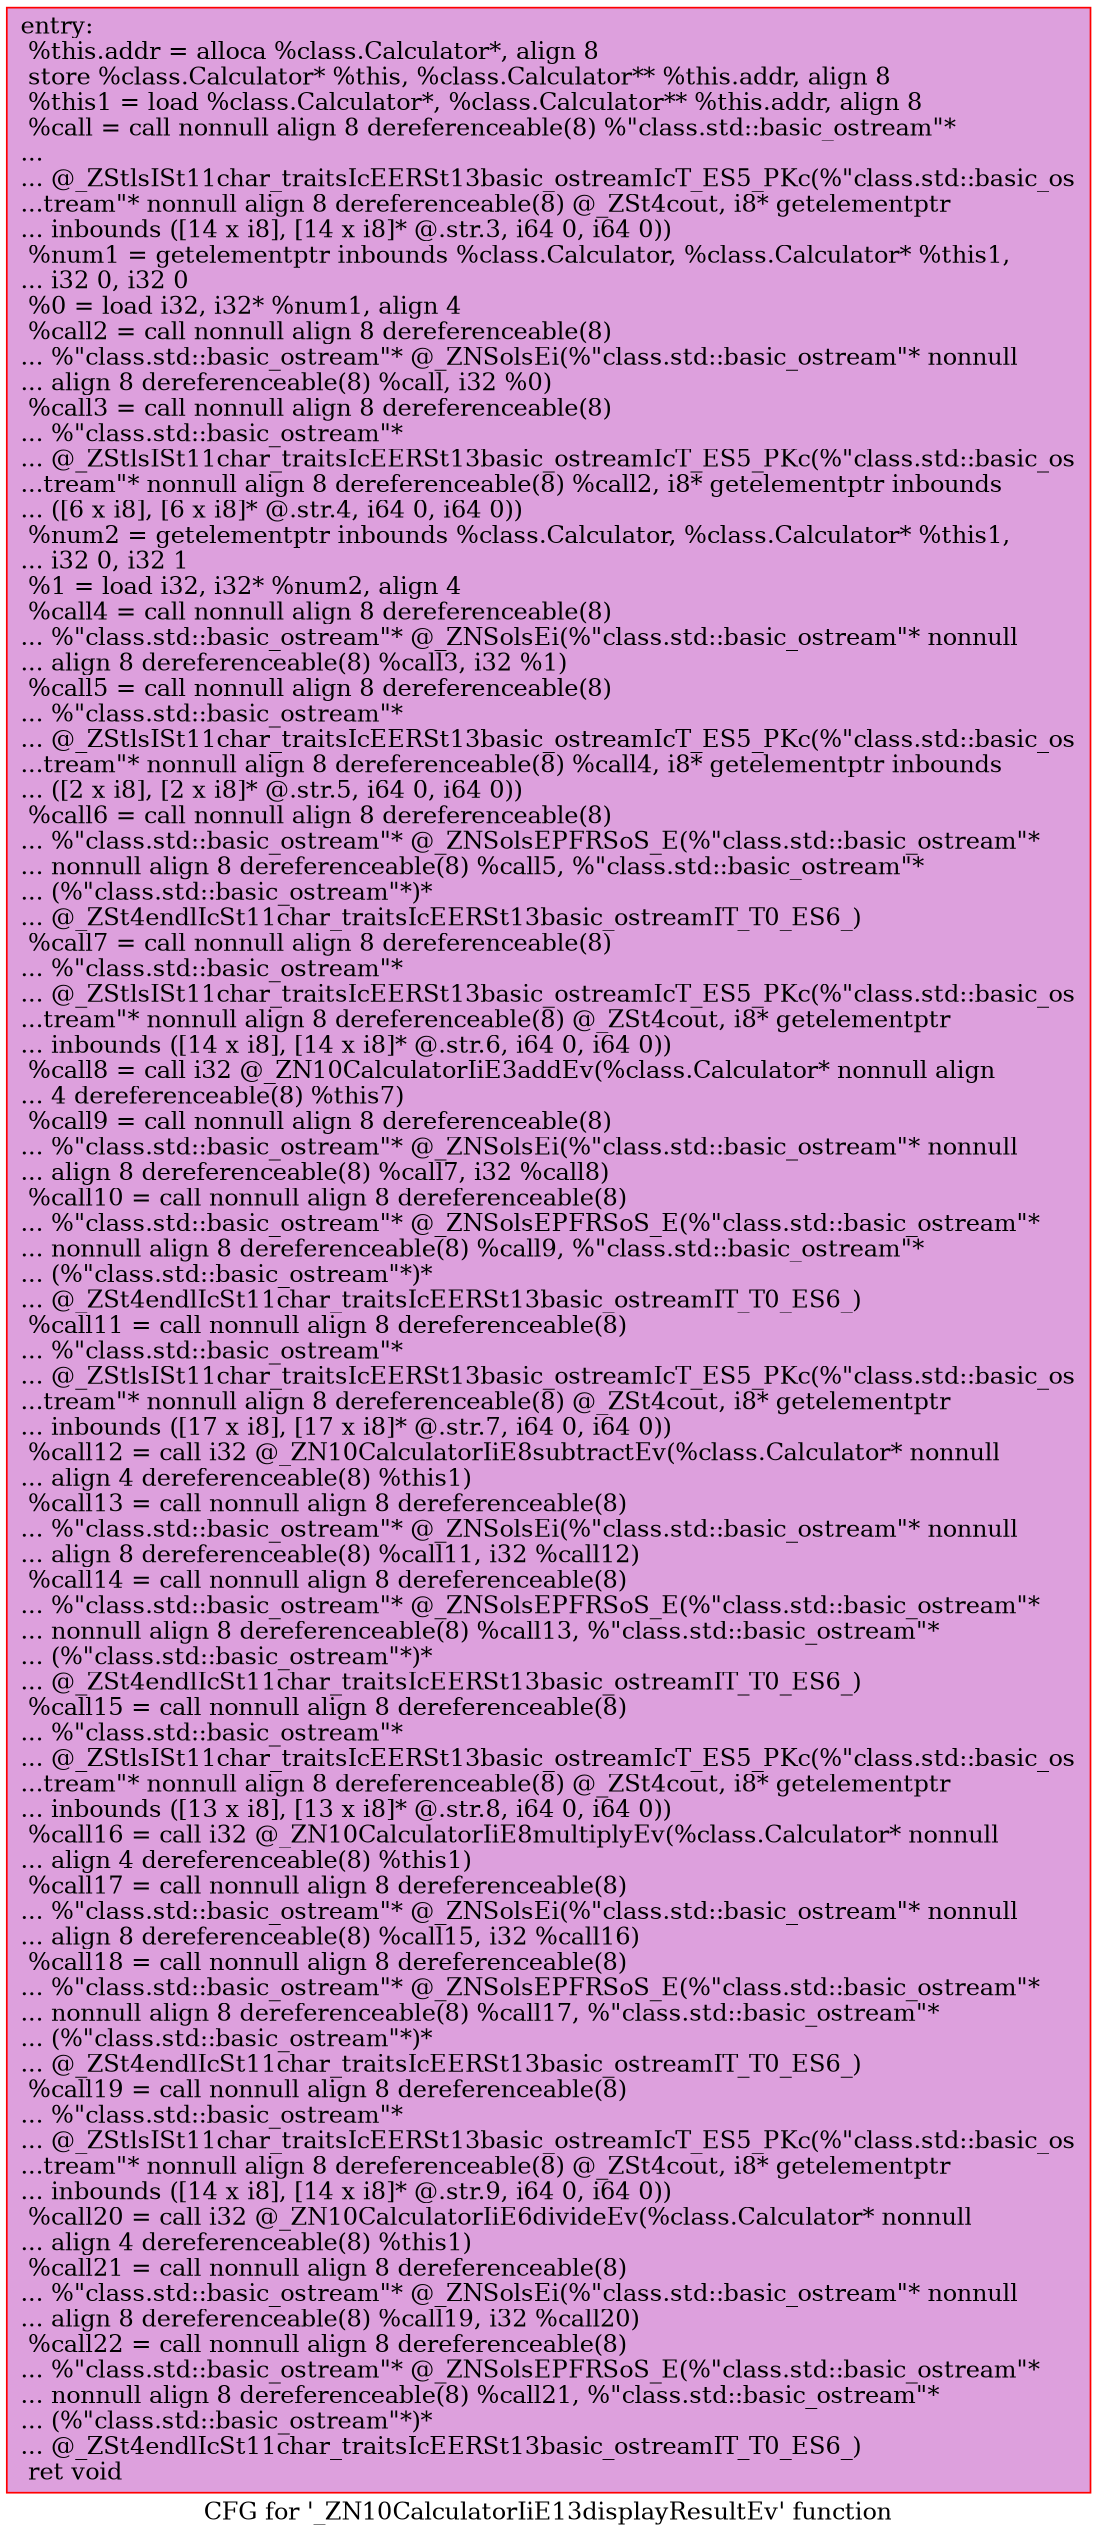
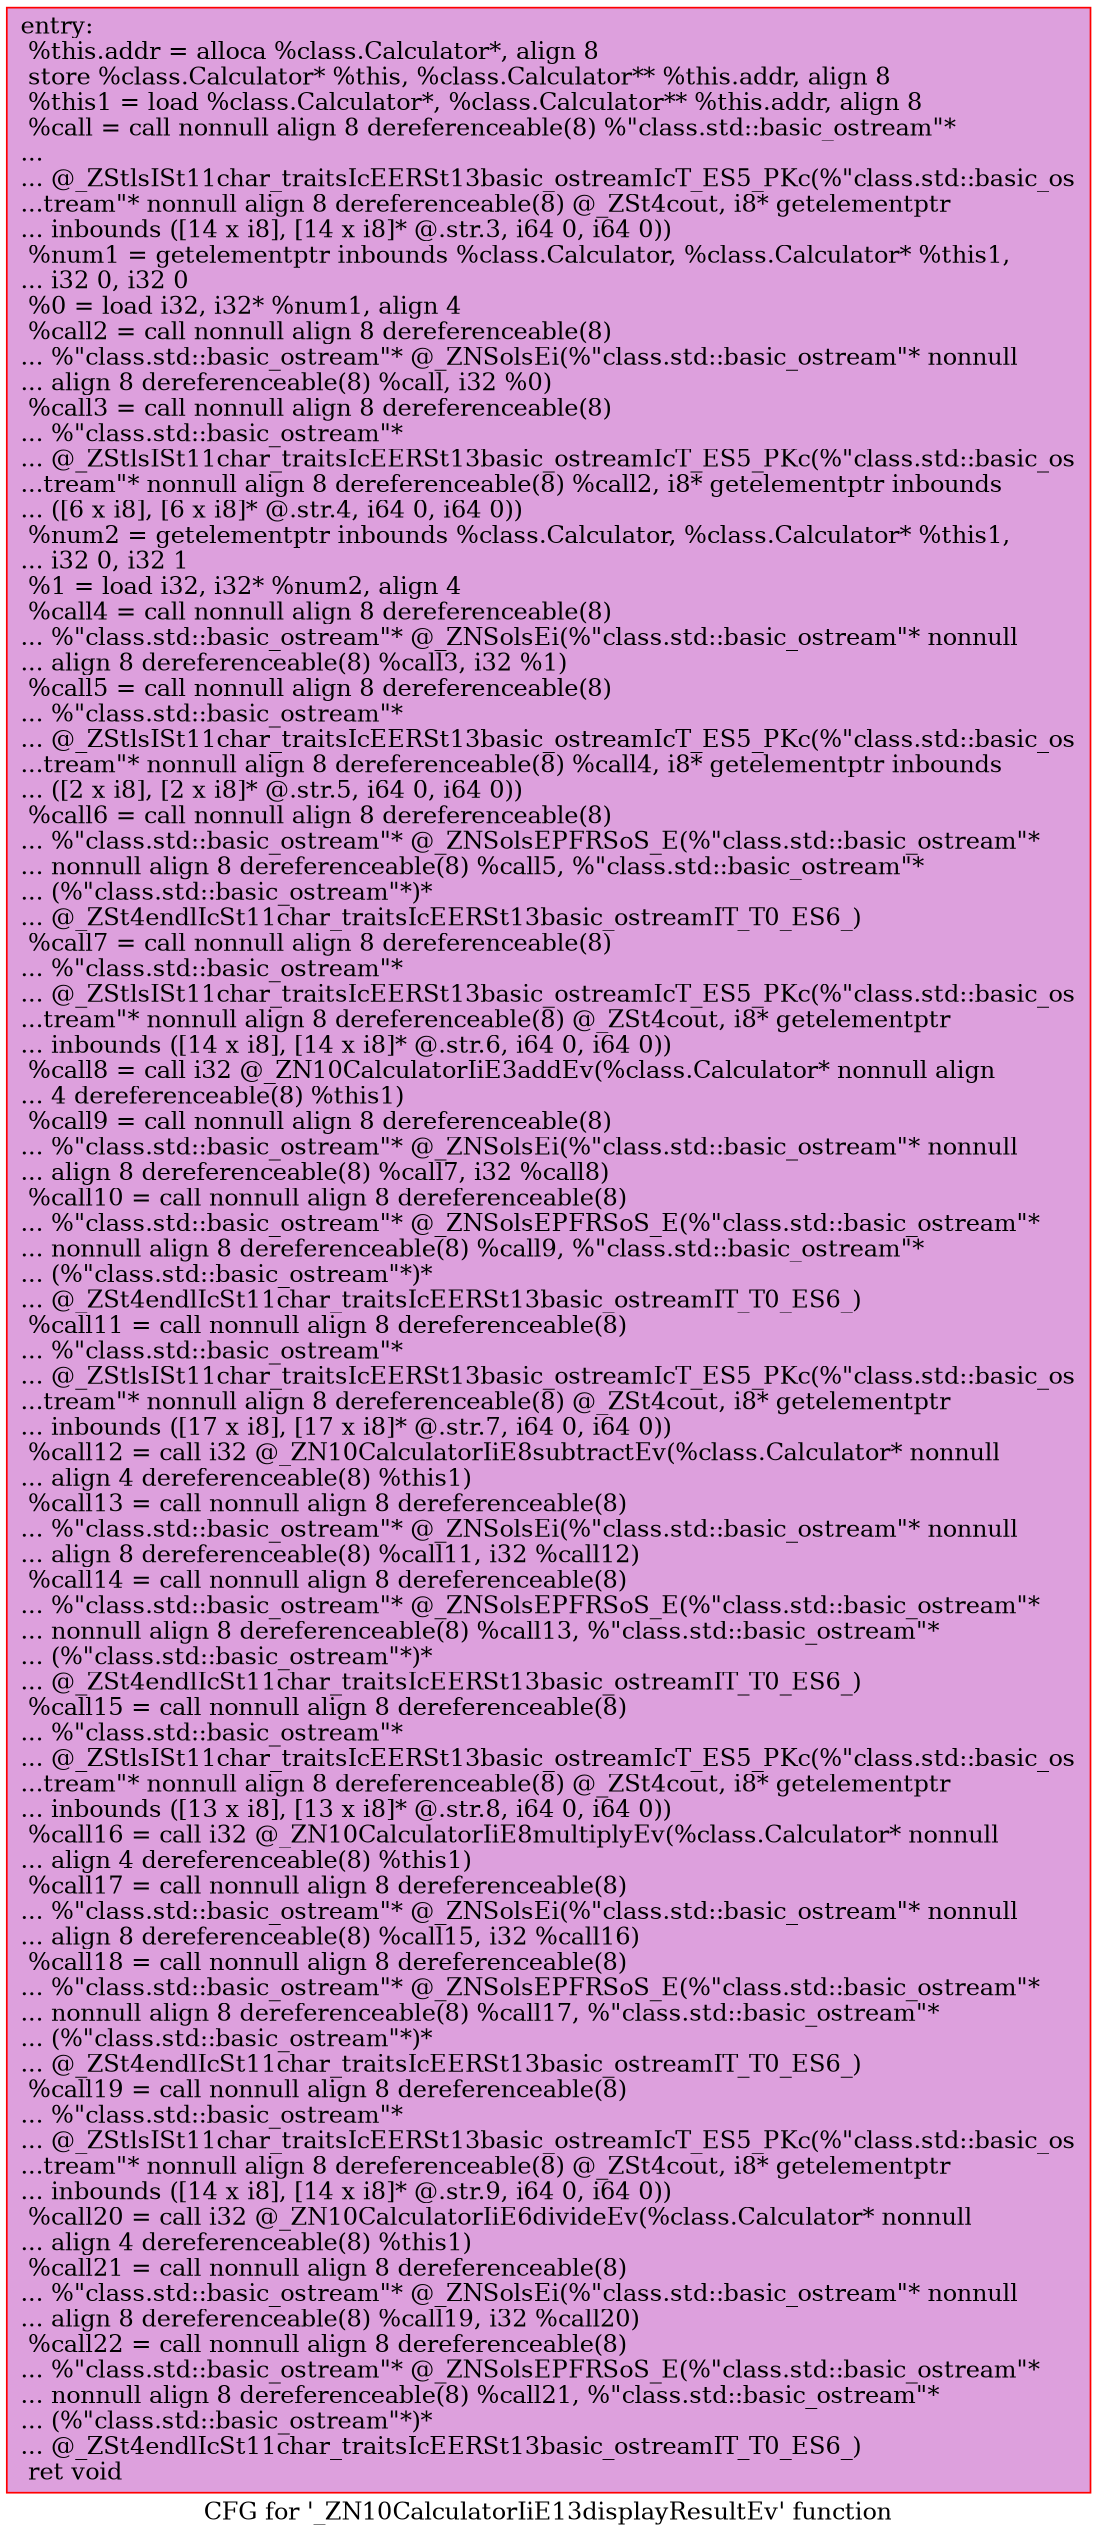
node "entry:": text "... 4 dereferenceable(8) %this7)" -> "... 4 dereferenceable(8) %this1)"
